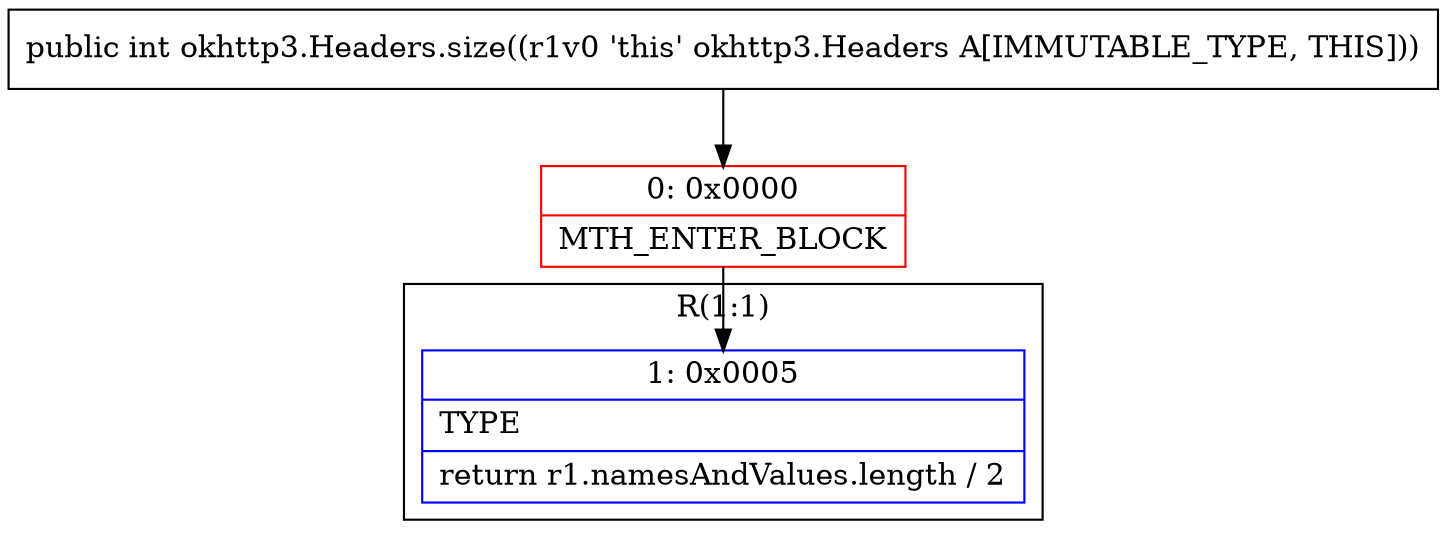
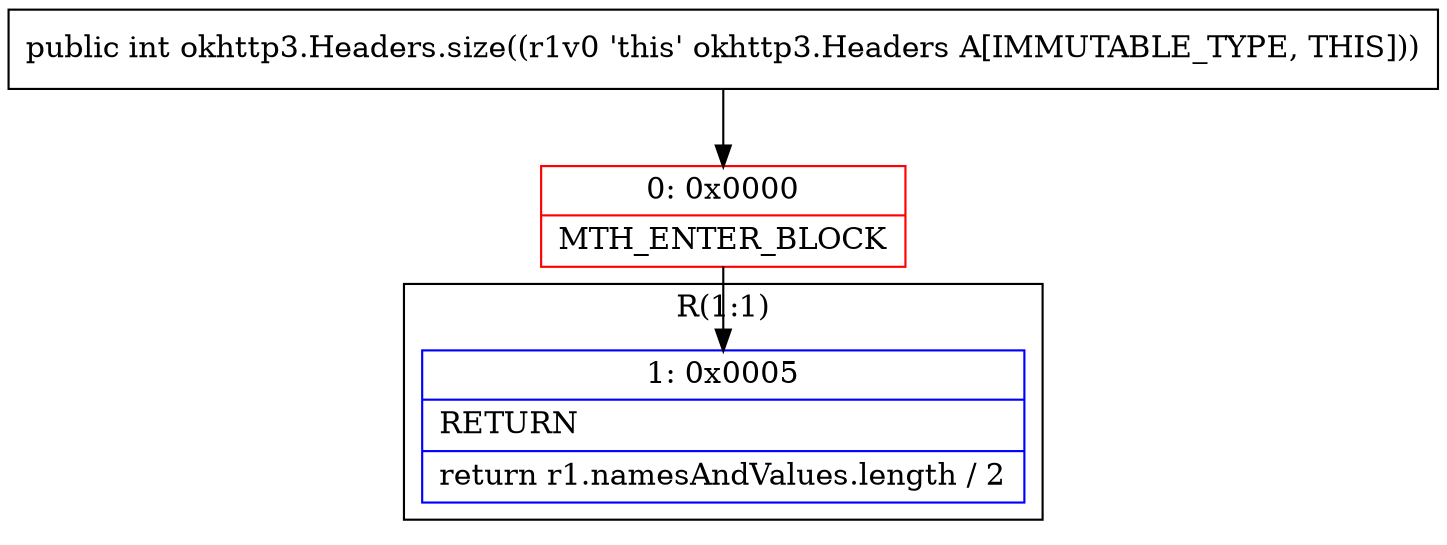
node "1: 0x0005": text "TYPE" -> "RETURN"
